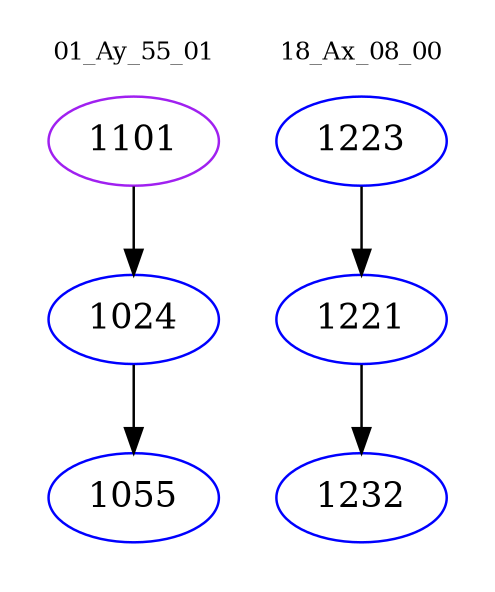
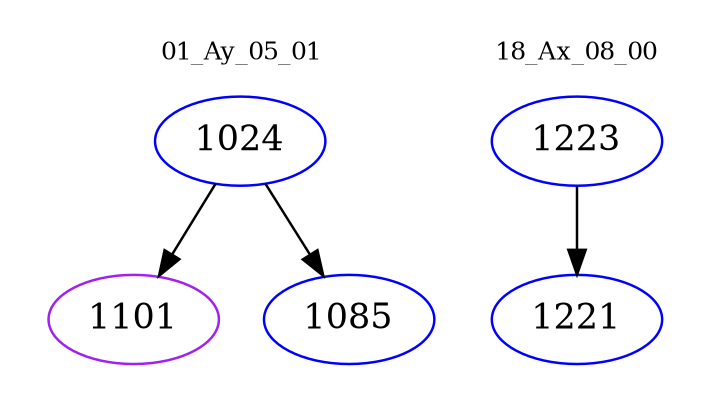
cluster "01_Ay_55_01": label "01_Ay_55_01" -> "01_Ay_05_01"
edge "1101" -> "1024": reversed
node "1055": label "1055" -> "1085"
node "1232": removed
